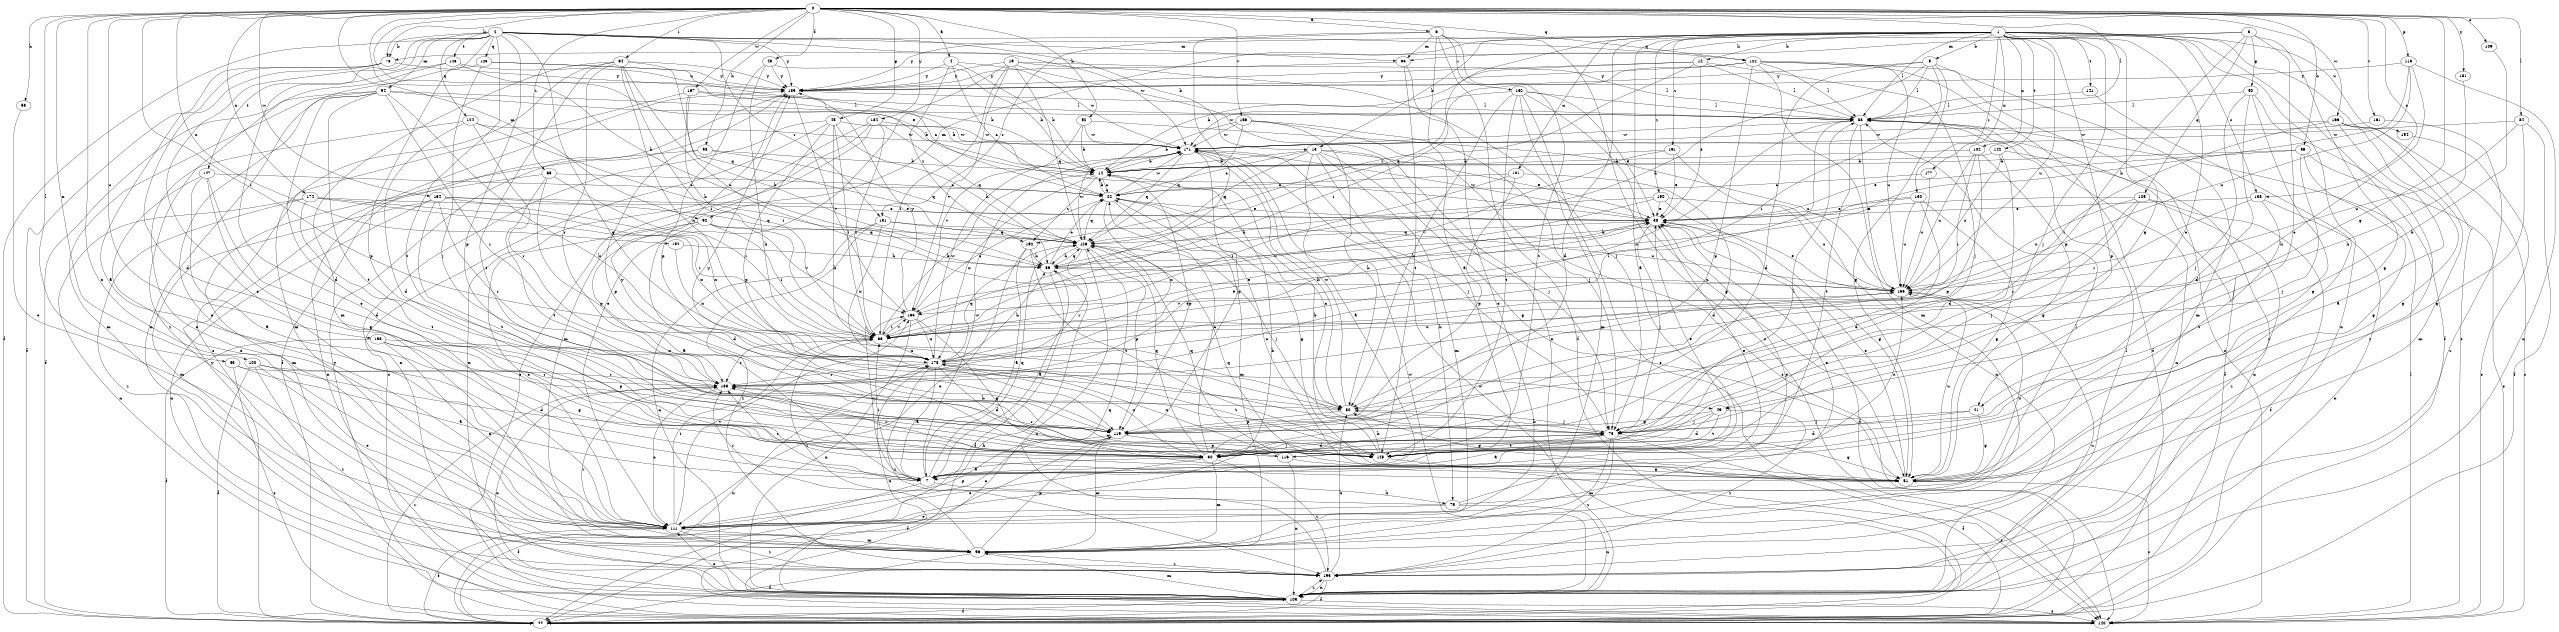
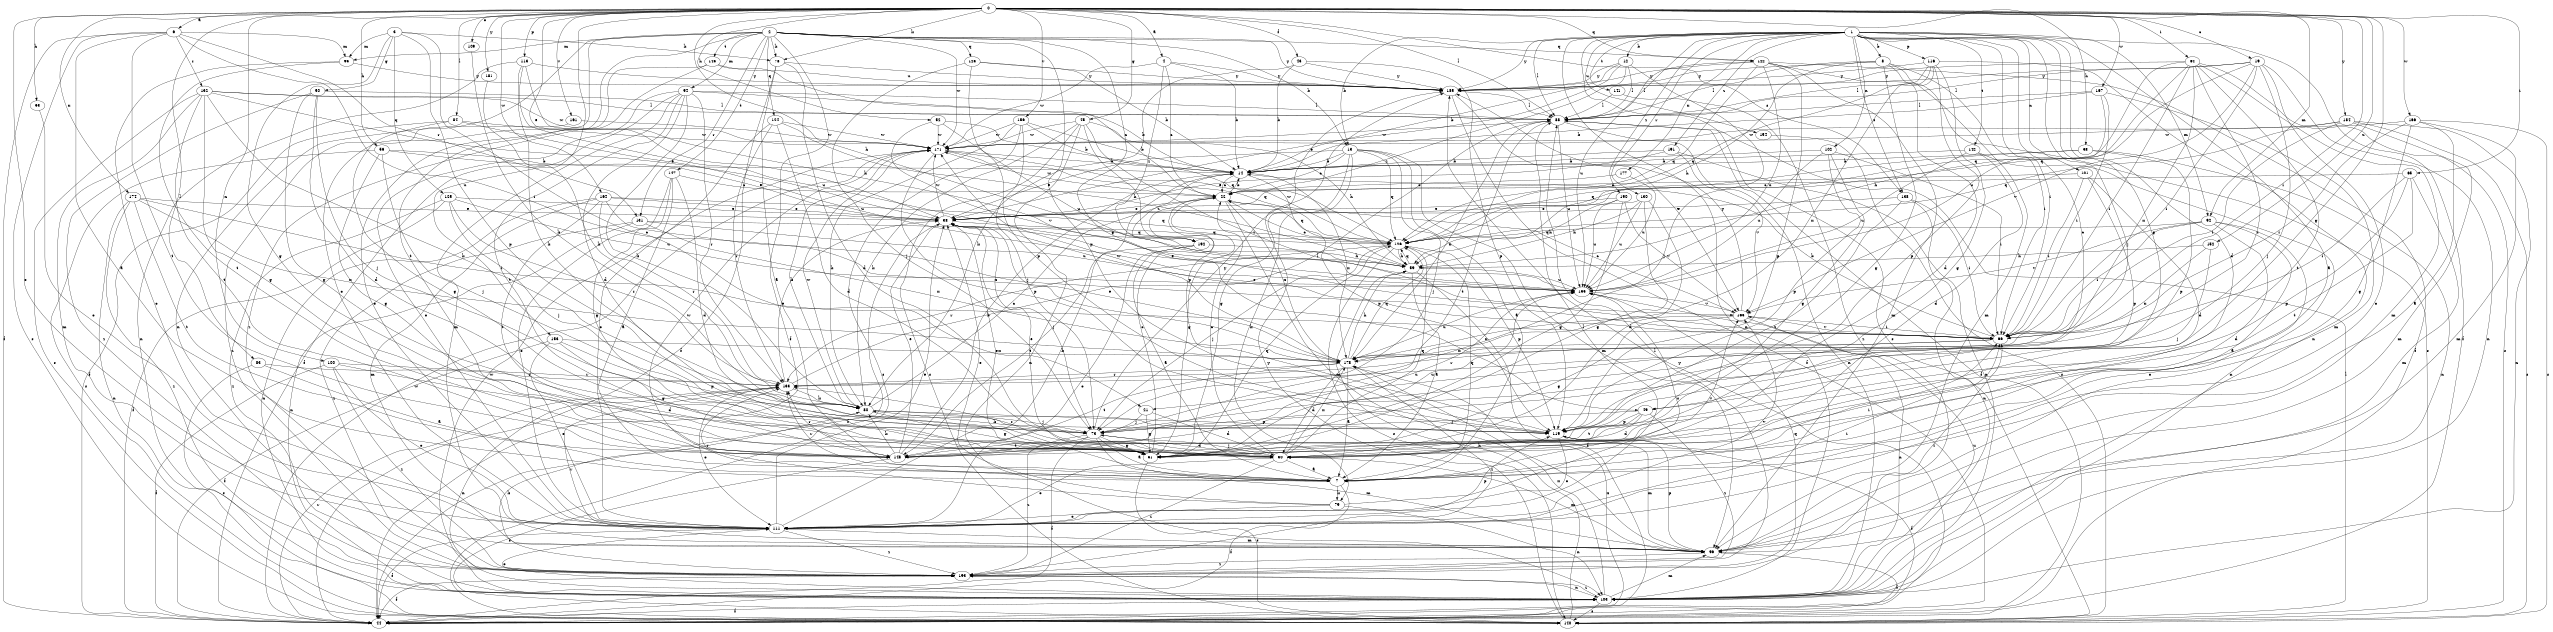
edge "0" -> "19": added, label "c"
edge "171" -> "73": now "152" -> "73"
edge "119" -> "116": reversed
edge "193" -> "126": now "193" -> "155"
